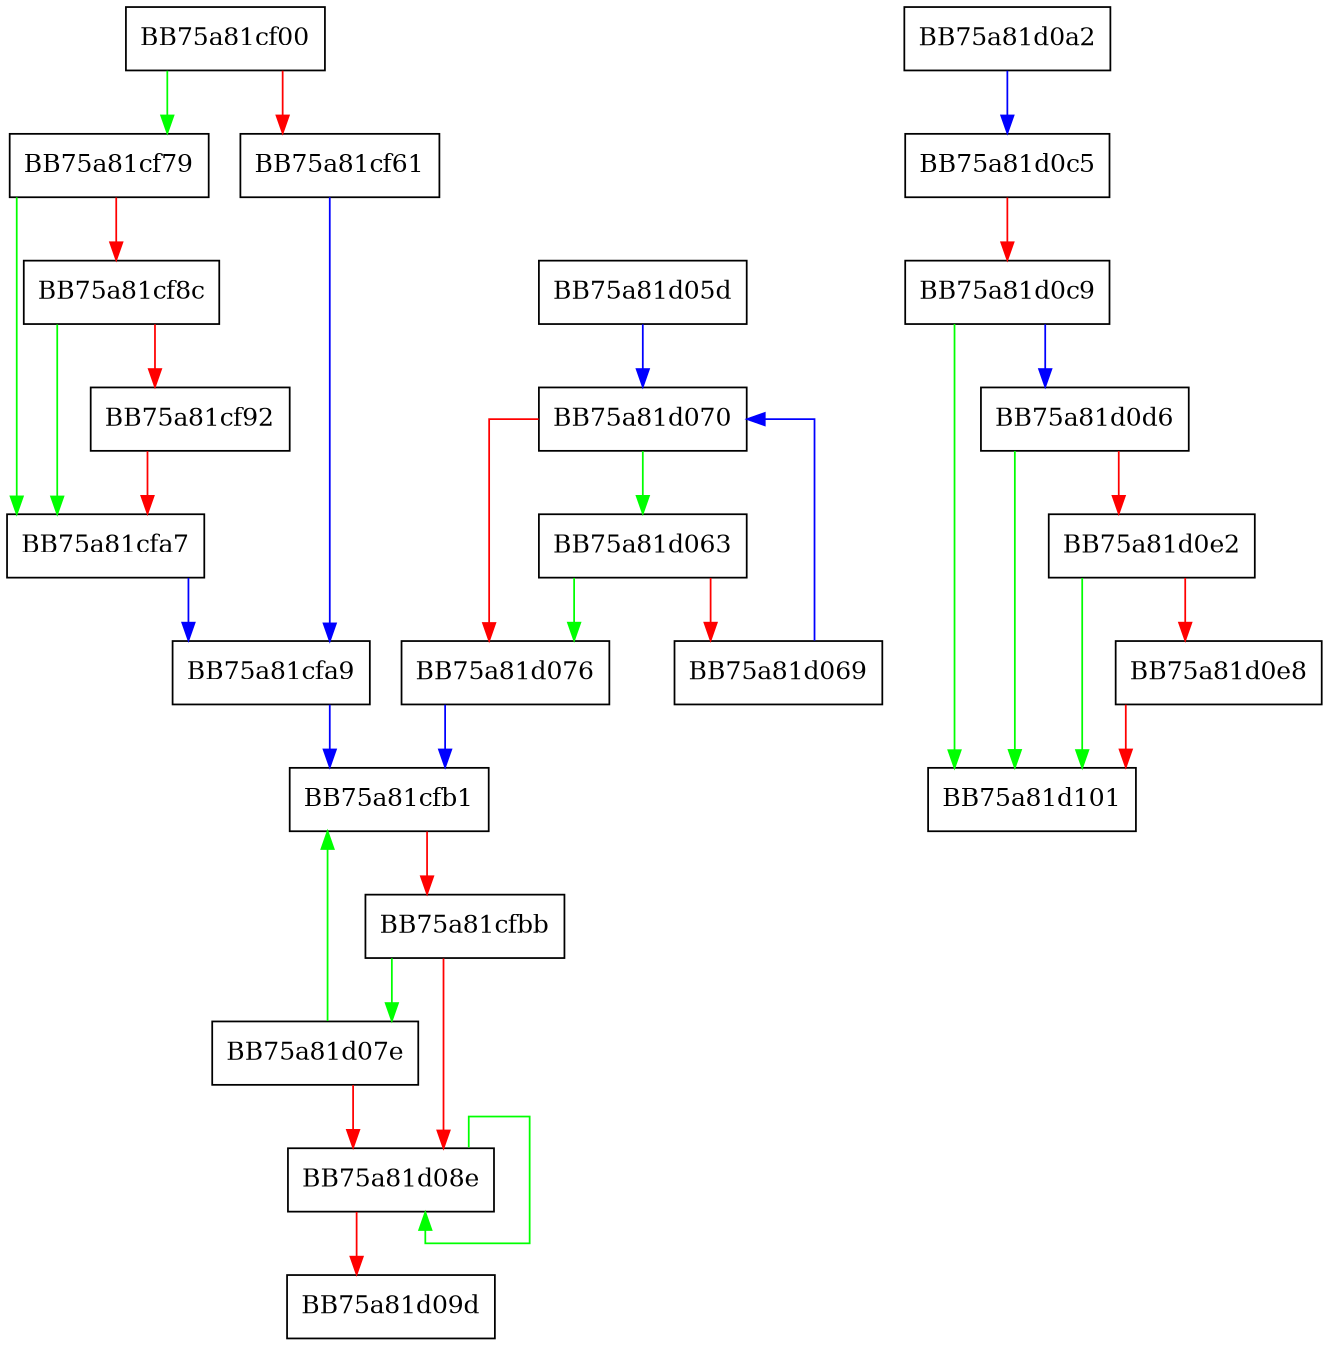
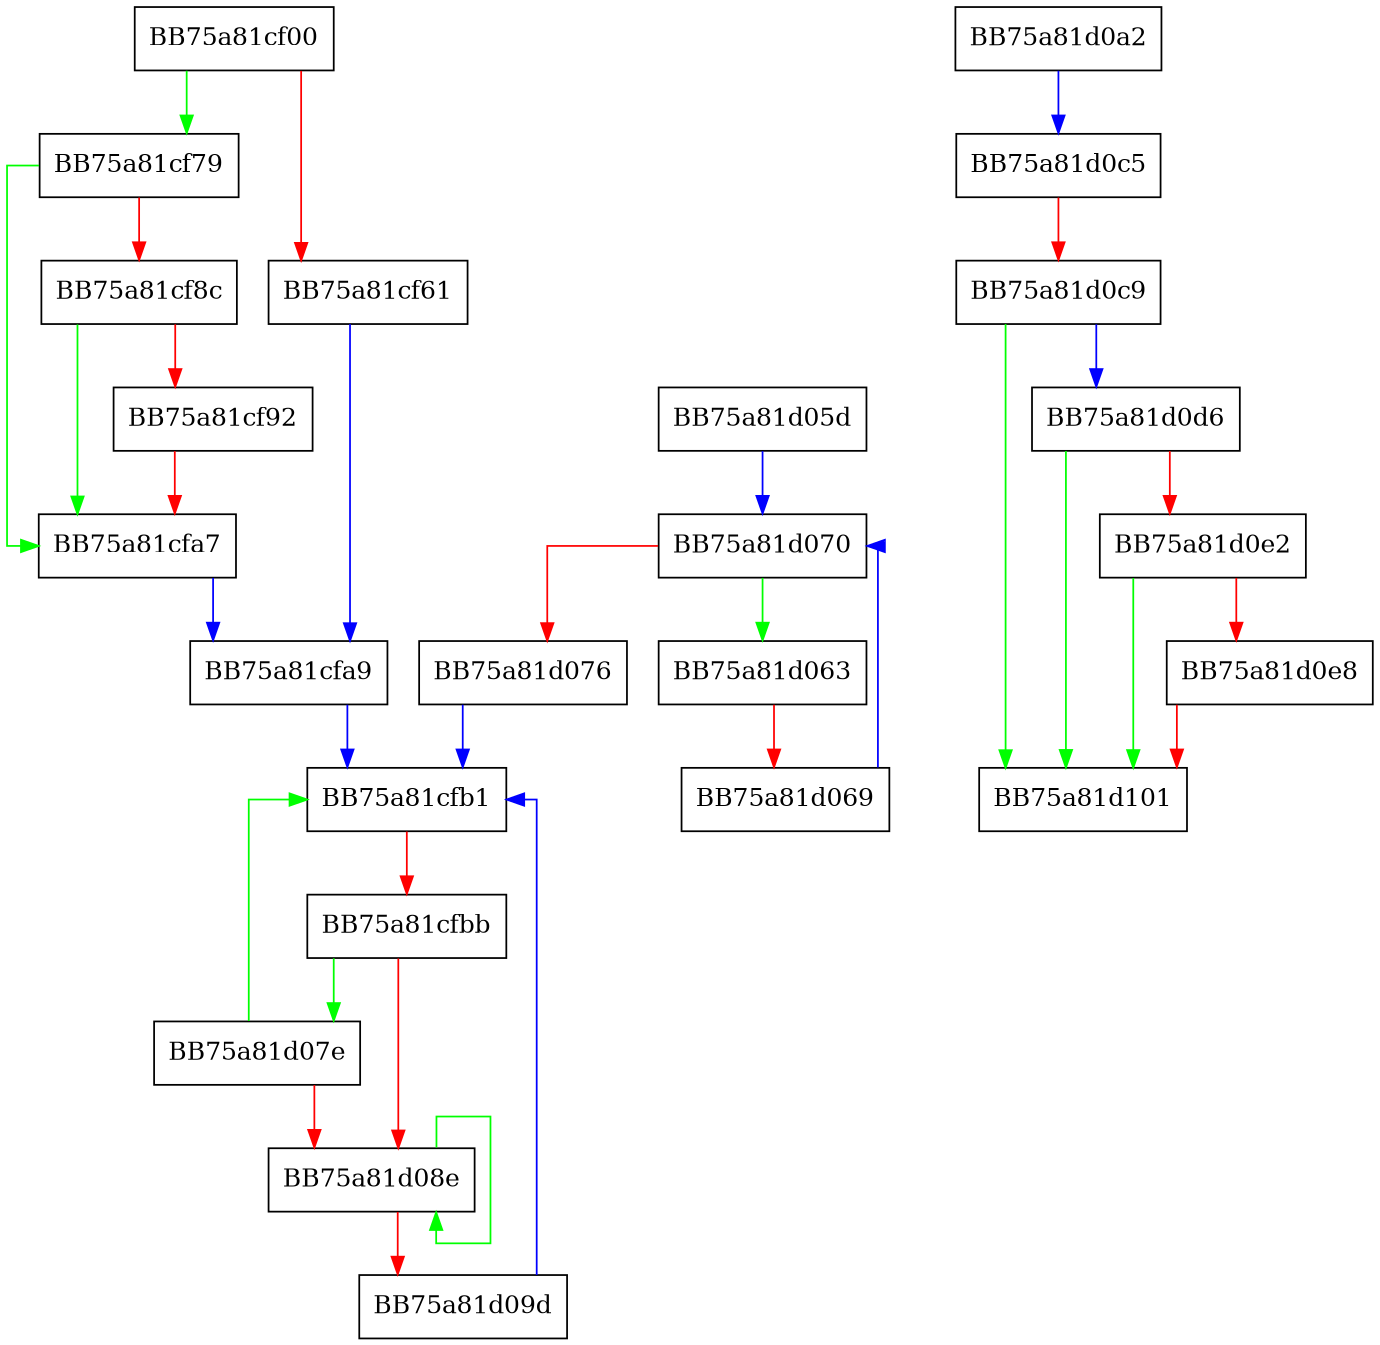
edge "BB75a81d063" -> "BB75a81d076": removed
edge "BB75a81d09d" -> "BB75a81cfb1": added
